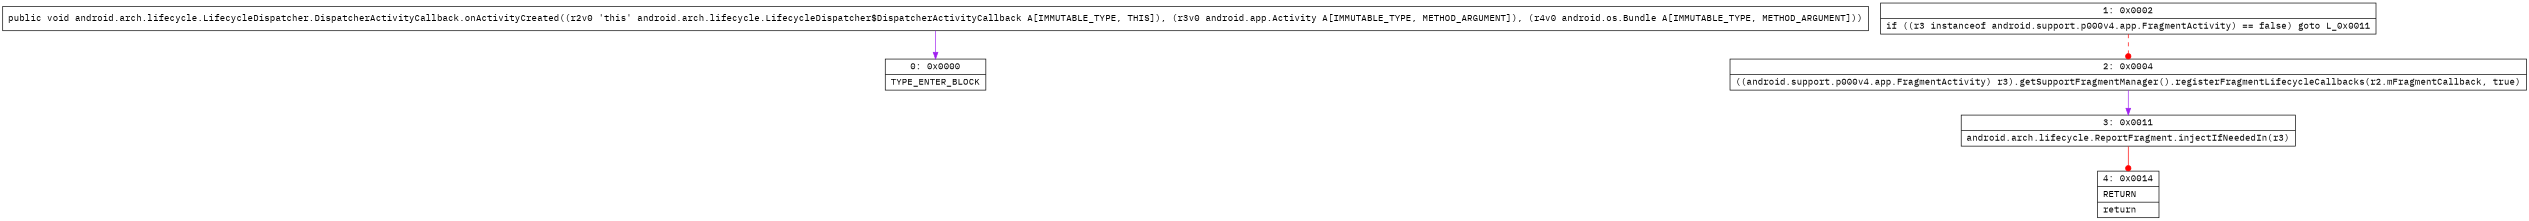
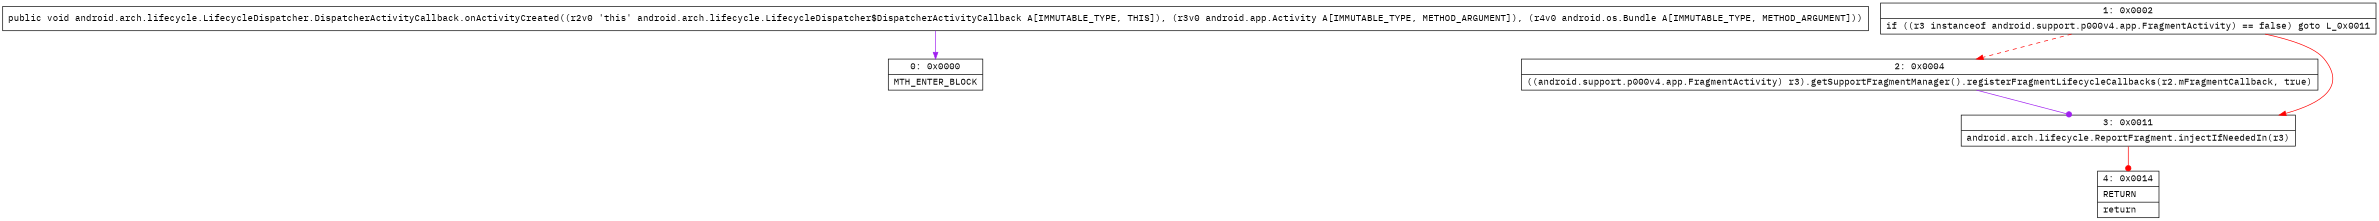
edge "1: 0x0002" -> "2: 0x0004": arrowhead dot -> normal
edge "1: 0x0002" -> "3: 0x0011": added
node "0: 0x0000": text "TYPE_ENTER_BLOCK" -> "MTH_ENTER_BLOCK"
edge "2: 0x0004" -> "3: 0x0011": arrowhead normal -> dot
